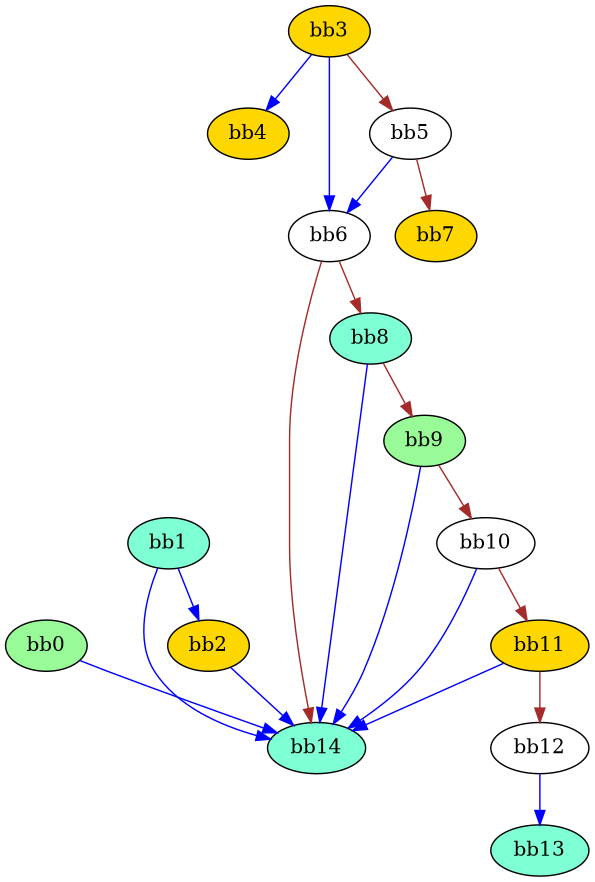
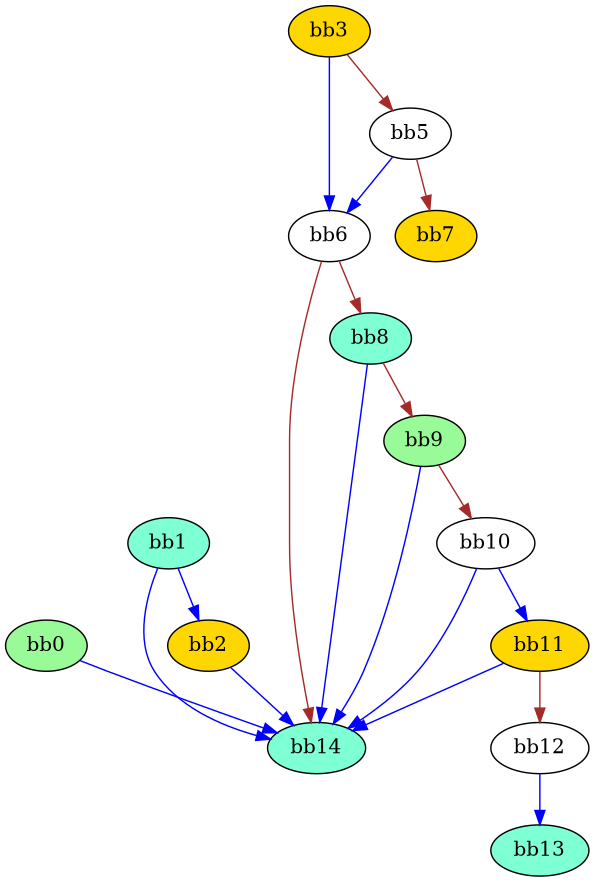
node "bb4": removed
edge "bb10" -> "bb11": color brown -> blue
